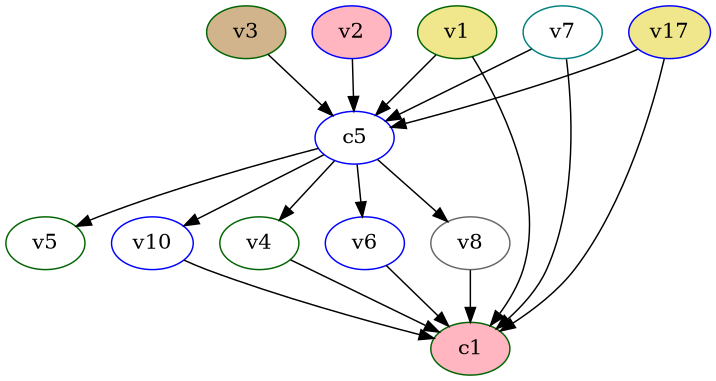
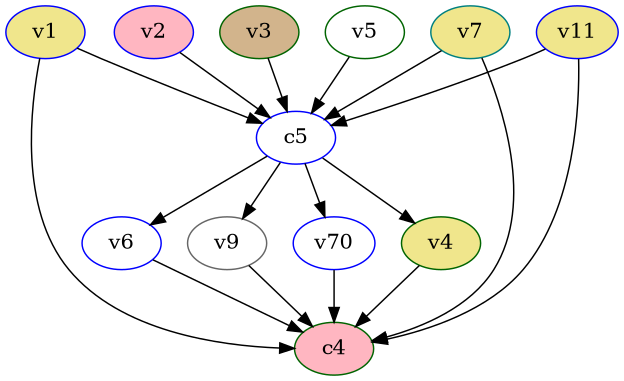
node "v1": color darkgreen -> blue
node "v7": fillcolor white -> khaki
node "v17": label "v17" -> "v11"
edge "c5" -> "v5": reversed
node "v10": label "v10" -> "v70"
node "v4": fillcolor white -> khaki
node "v8": label "v8" -> "v9"
node "c1": label "c1" -> "c4"
